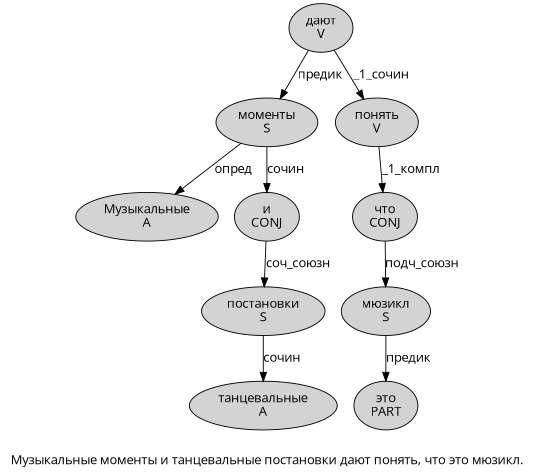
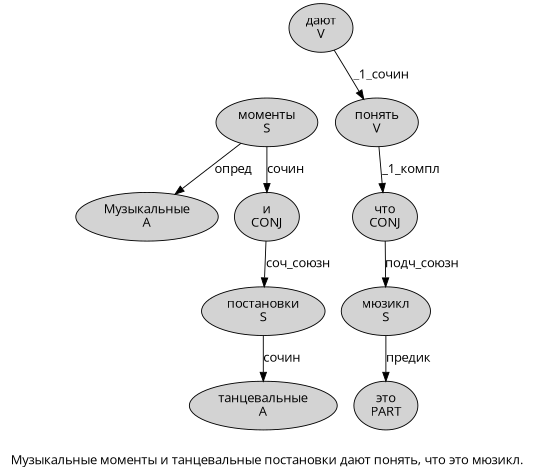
edge "дают V" -> "моменты S": removed, label "предик"
